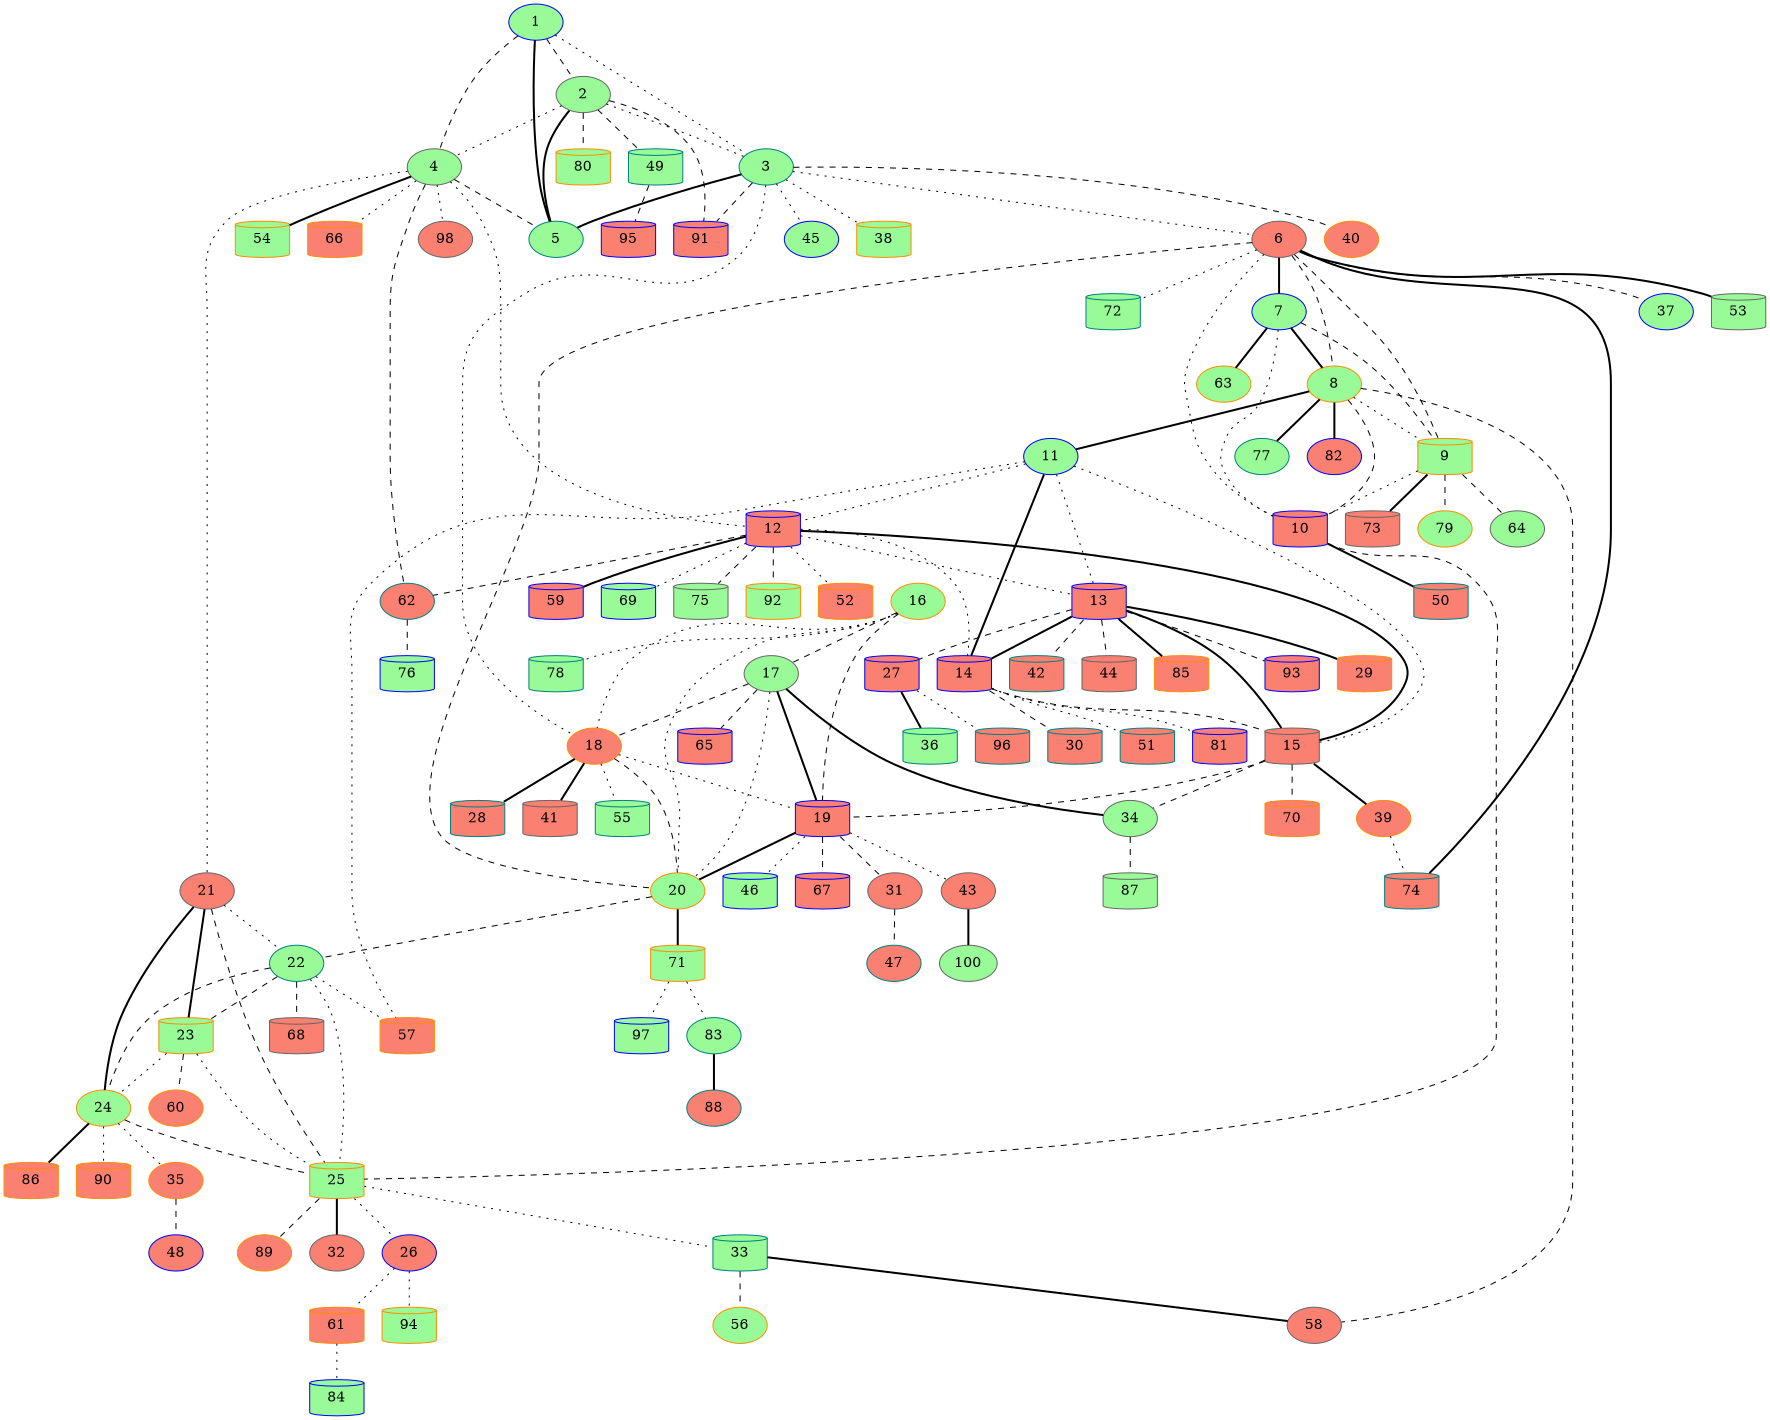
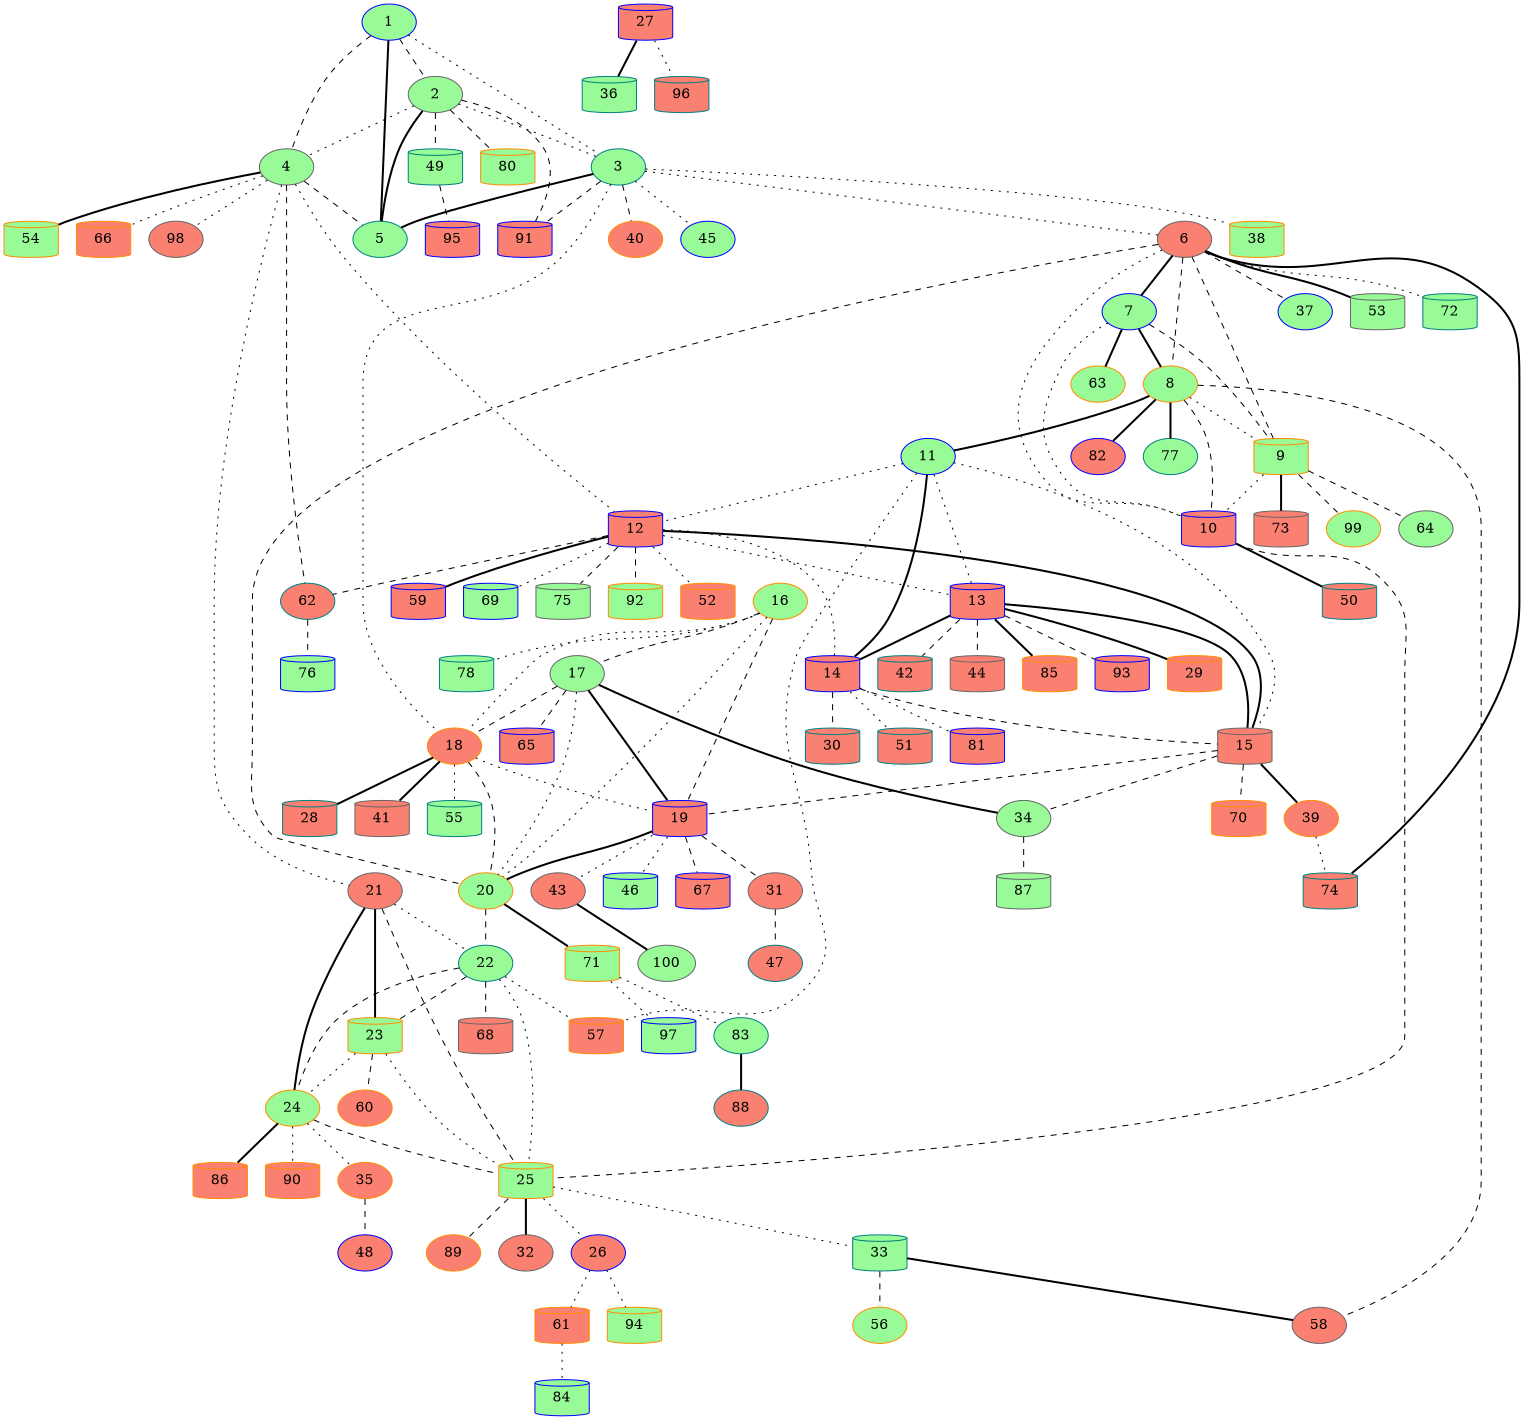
node "79": label "79" -> "99"
edge "13" -- "27": removed
